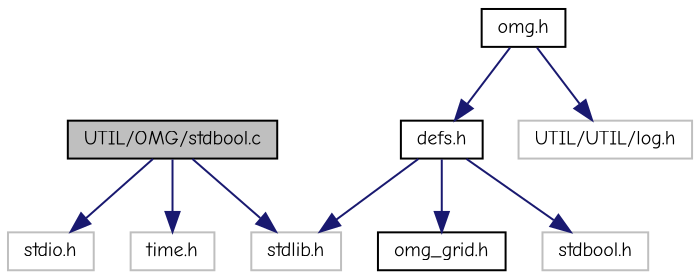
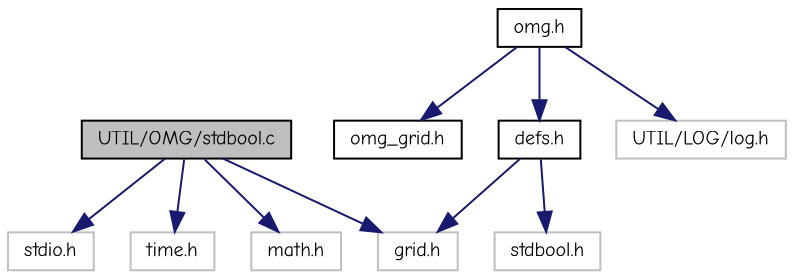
node "UTIL/UTIL/log.h": label "UTIL/UTIL/log.h" -> "UTIL/LOG/log.h"
edge "defs.h" -> "omg_grid.h": now "omg.h" -> "omg_grid.h"
node "stdlib.h": label "stdlib.h" -> "grid.h"
node "math.h": added
